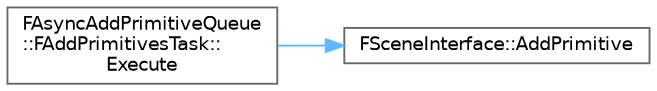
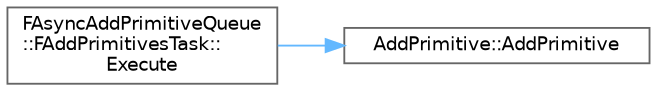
node "FSceneInterface::AddPrimitive": label "FSceneInterface::AddPrimitive" -> "AddPrimitive::AddPrimitive"
